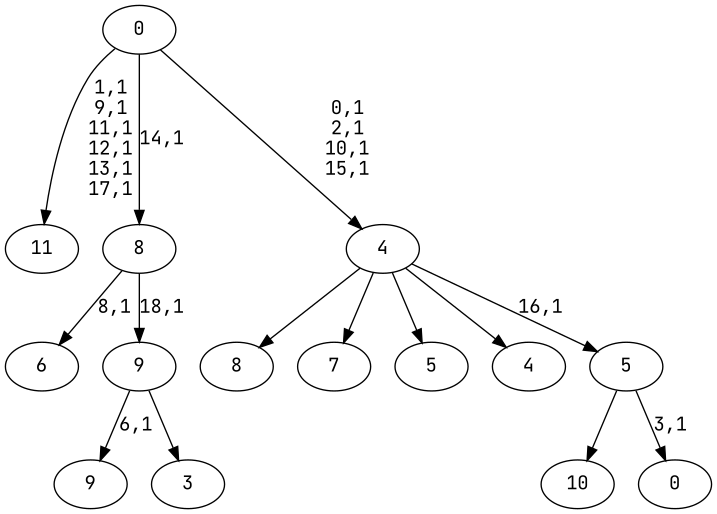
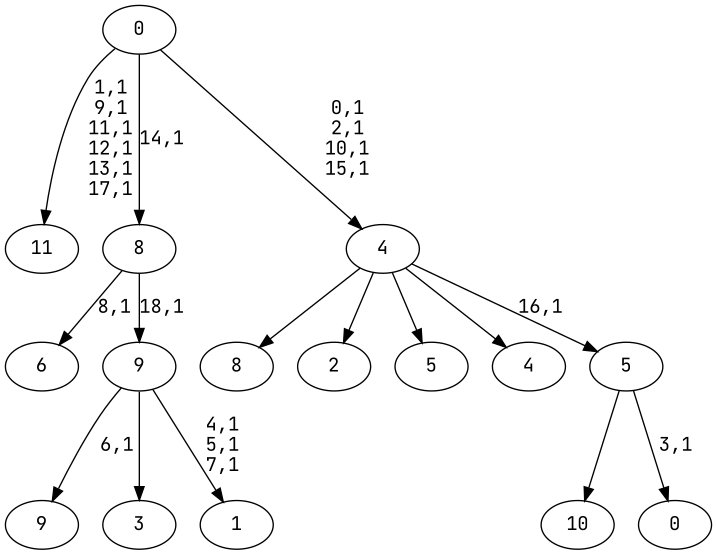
node "7": label "7" -> "2"
node "1": added
